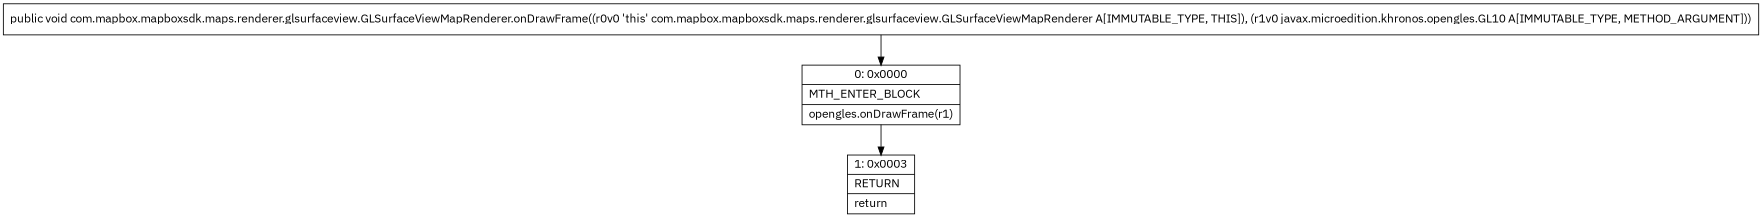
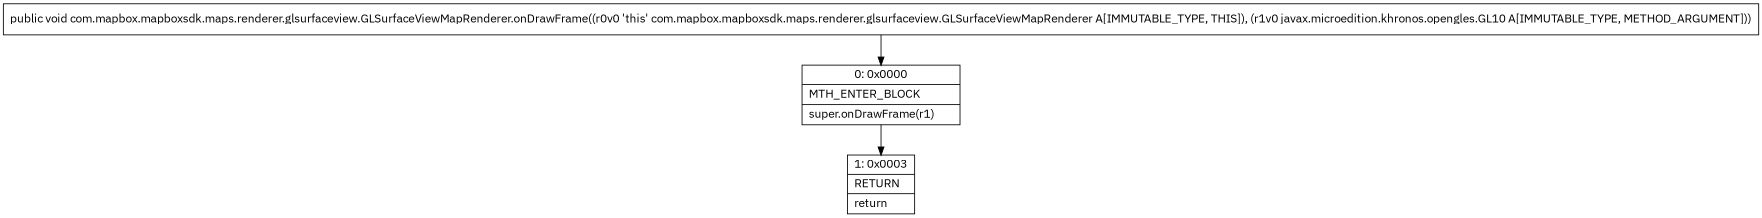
node "0: 0x0000": text "opengles.onDrawFrame(r1)" -> "super.onDrawFrame(r1)"
